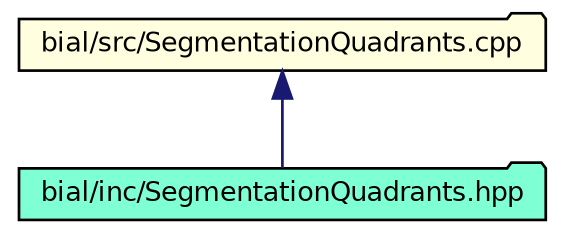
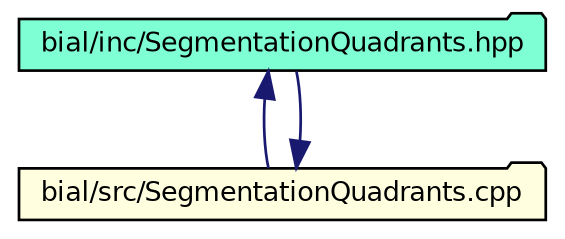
edge "bial/src/SegmentationQuadrants.cpp" -> "bial/inc/SegmentationQuadrants.hpp": added
